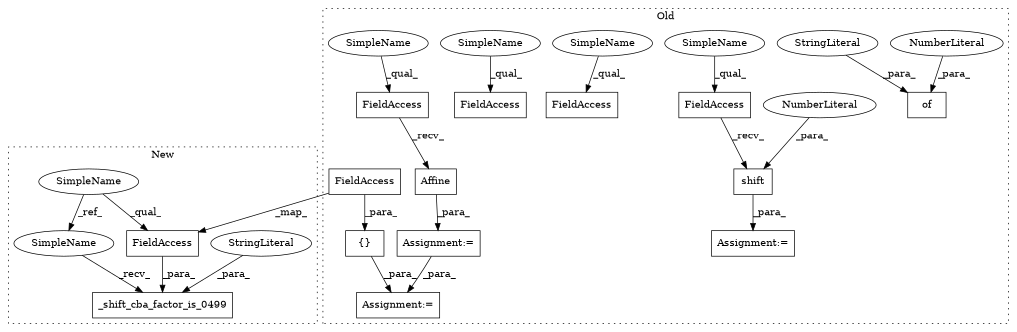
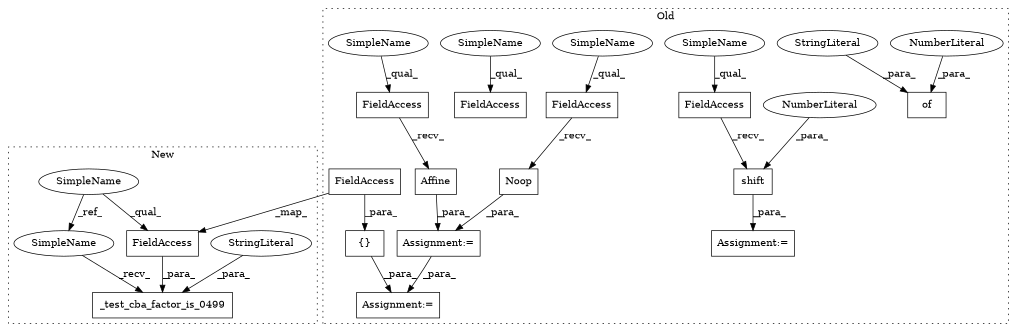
node "Noop": added
node "_shift_cba_factor_is_0499": label "_shift_cba_factor_is_0499" -> "_test_cba_factor_is_0499"
